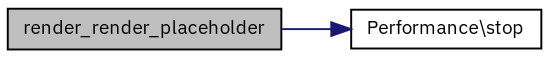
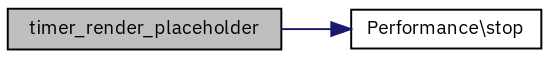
node "render_render_placeholder": label "render_render_placeholder" -> "timer_render_placeholder"
